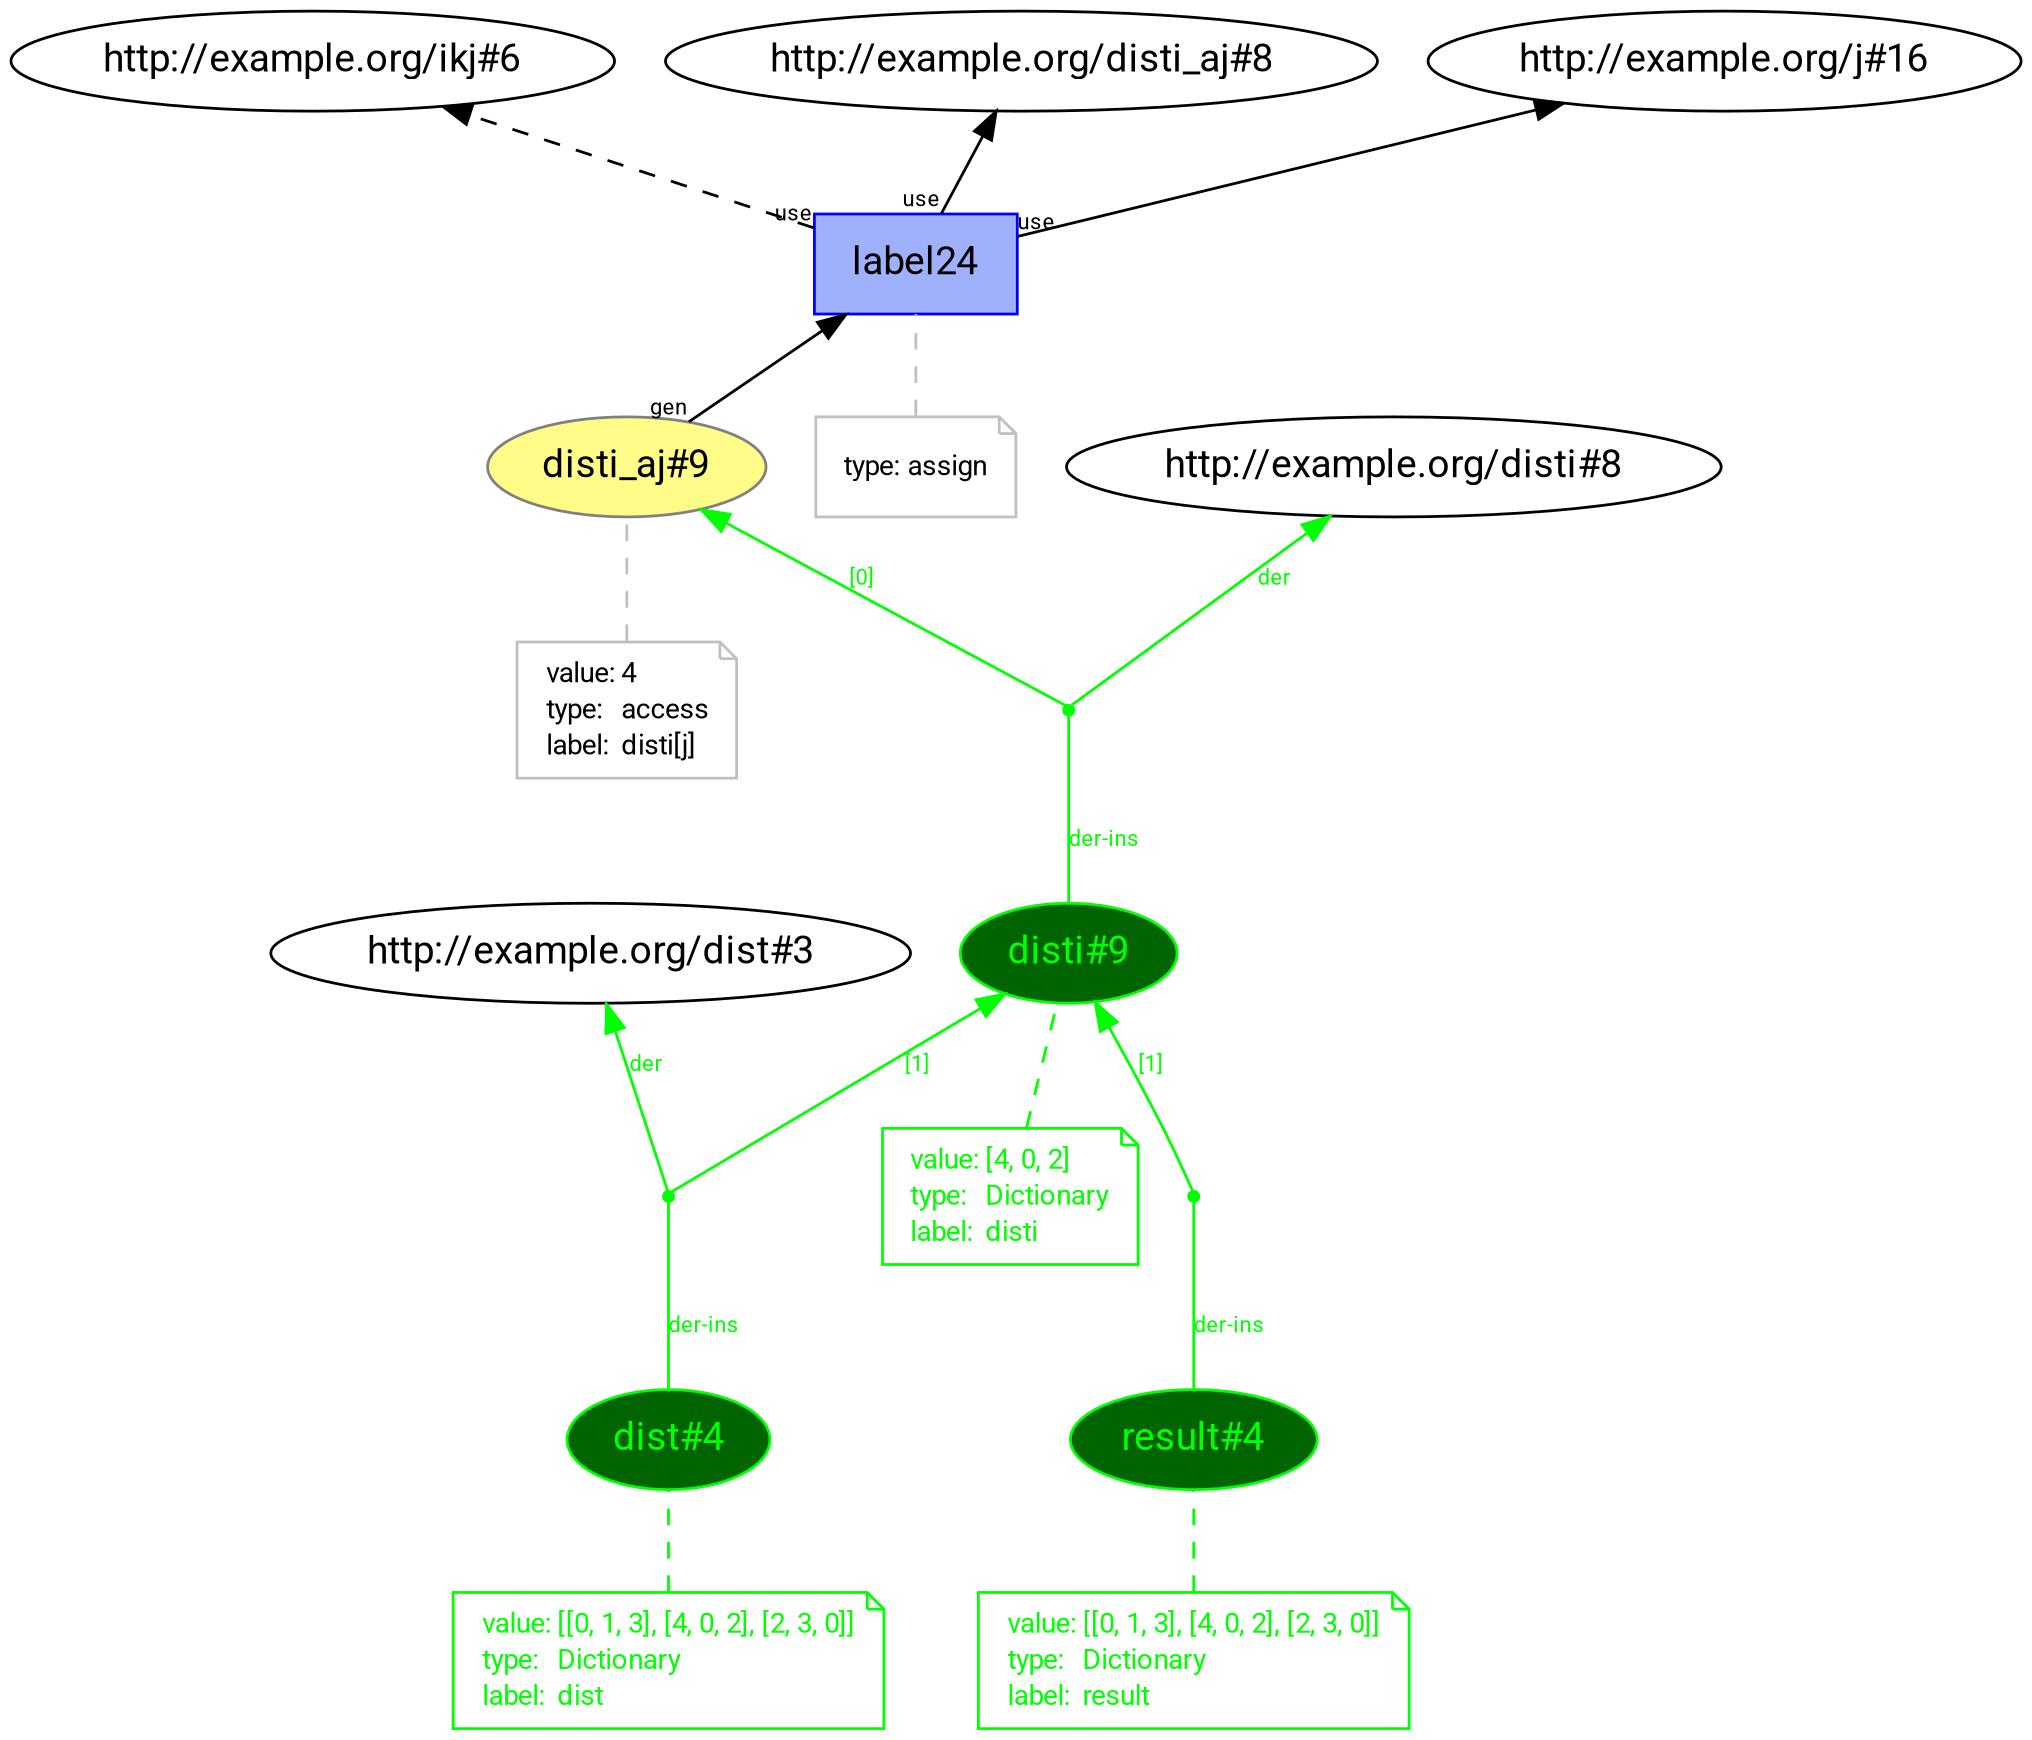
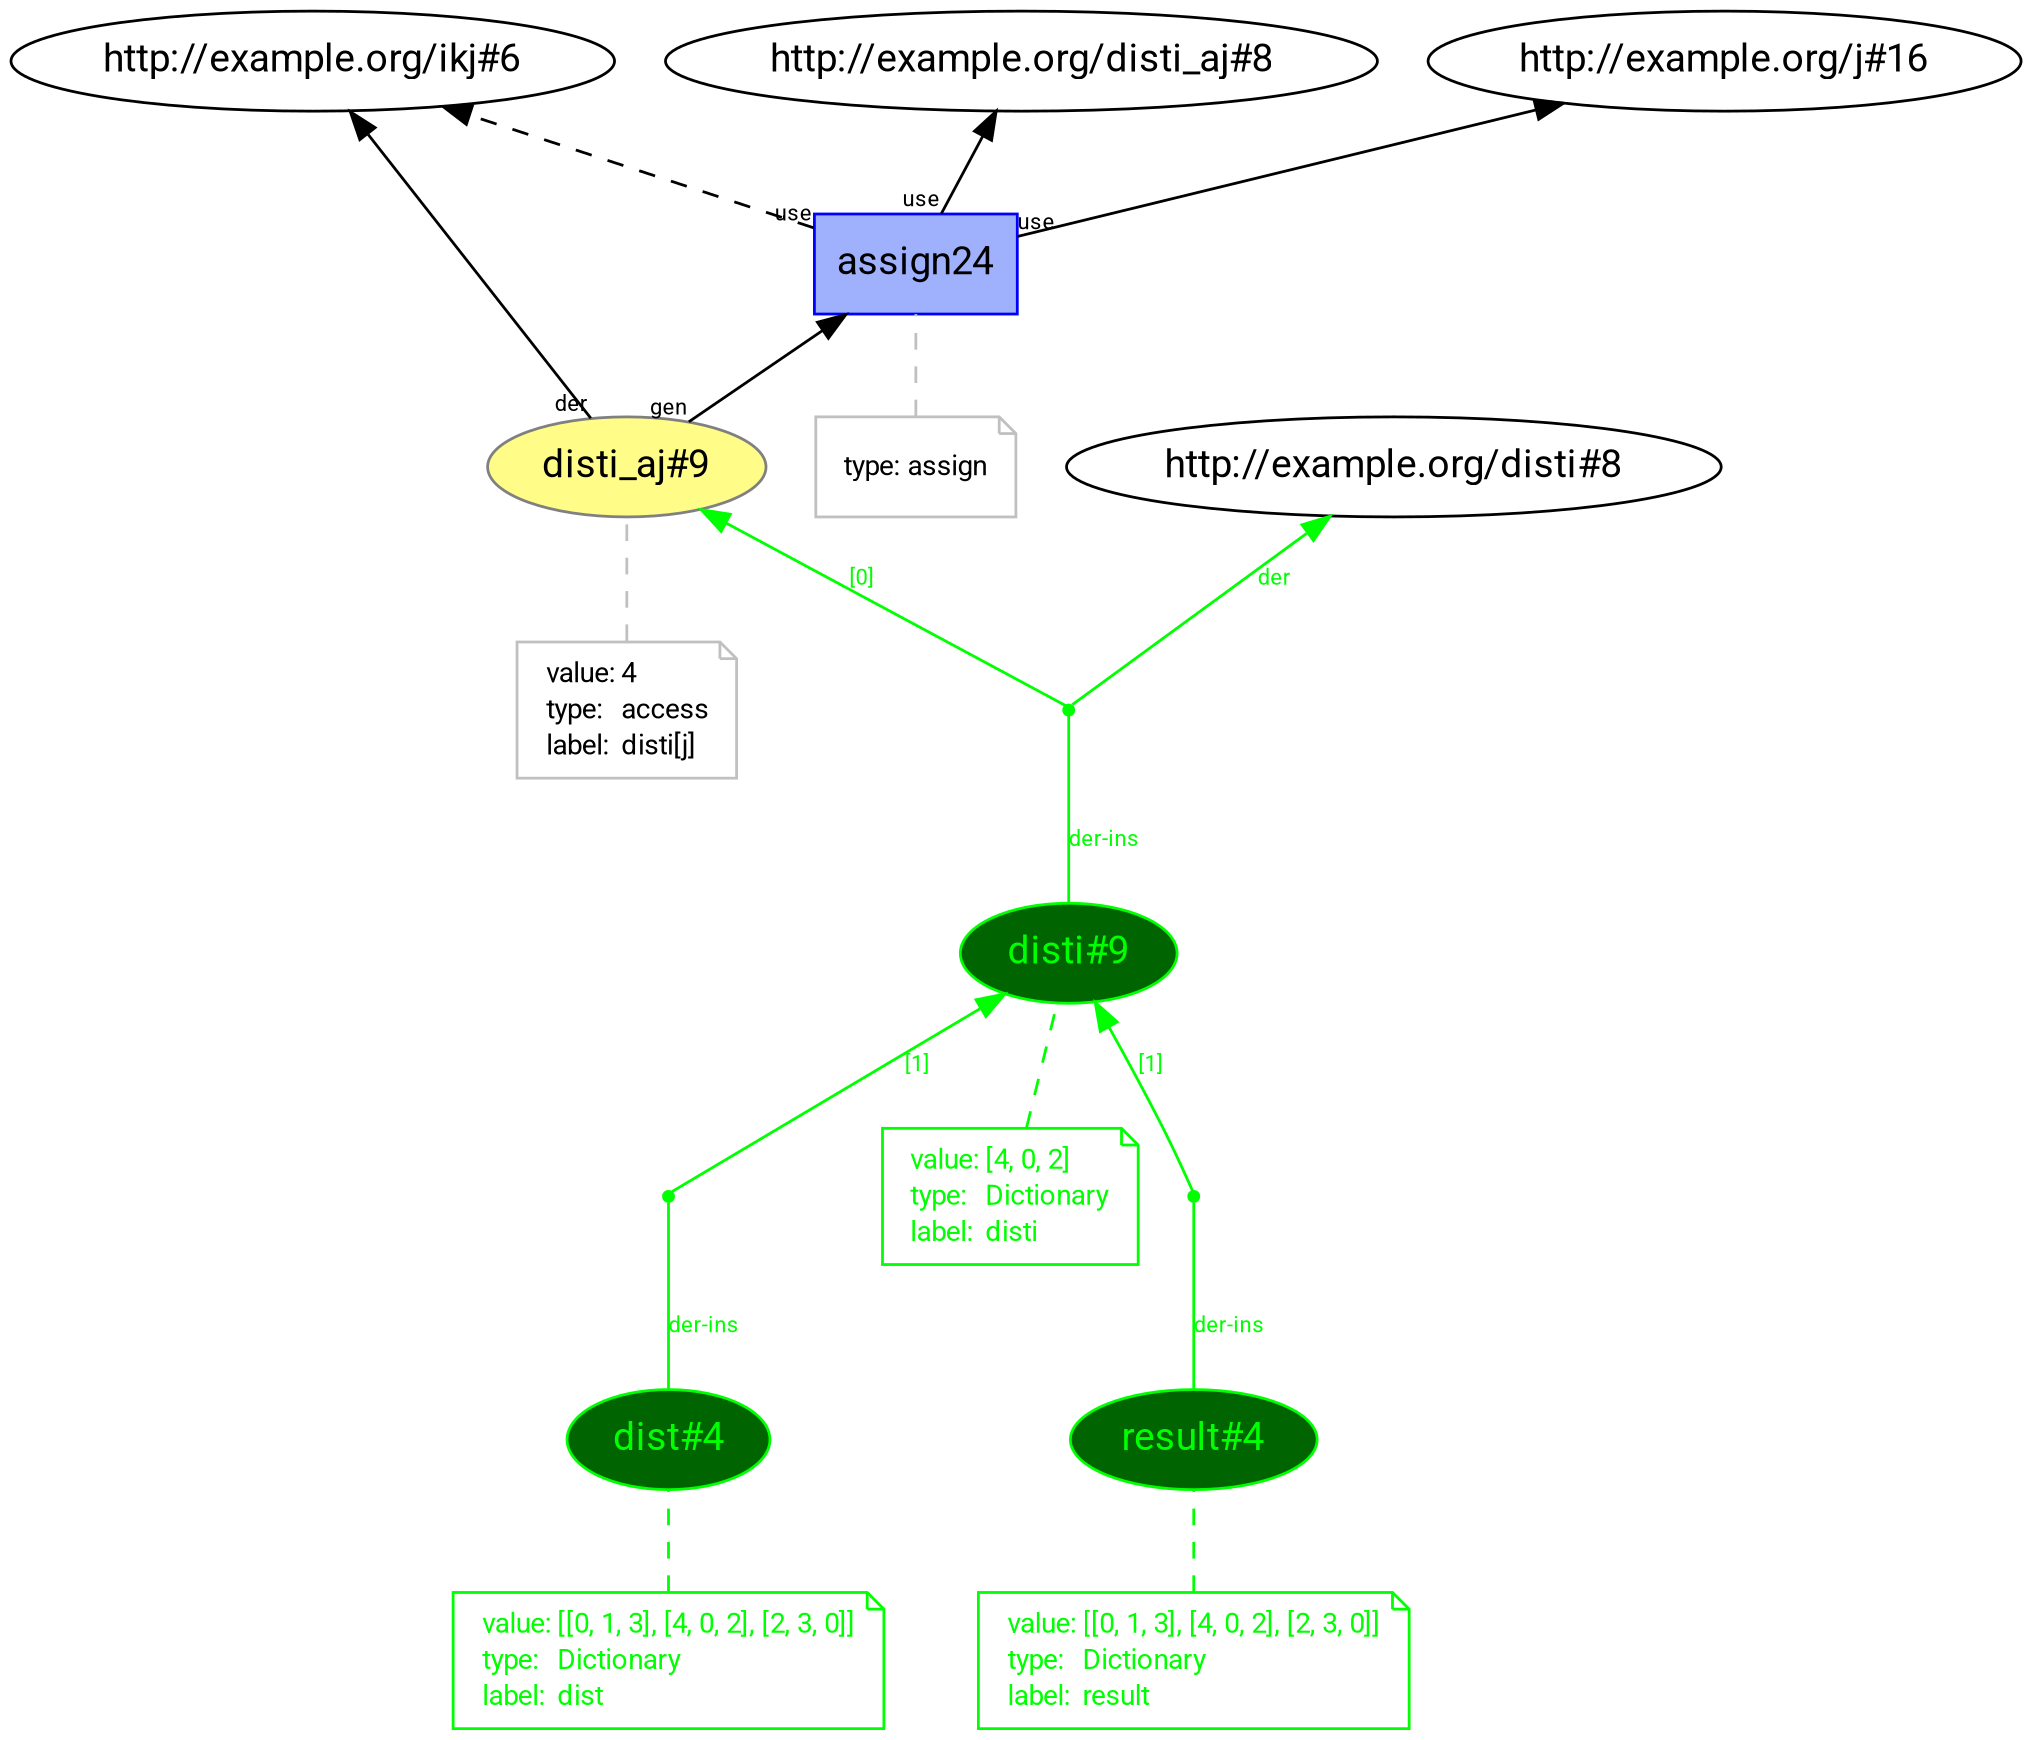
node "label24": label "label24" -> "assign24"
edge "disti_aj#9" -> "http://example.org/ikj#6": added
node "http://example.org/dist#3": removed
